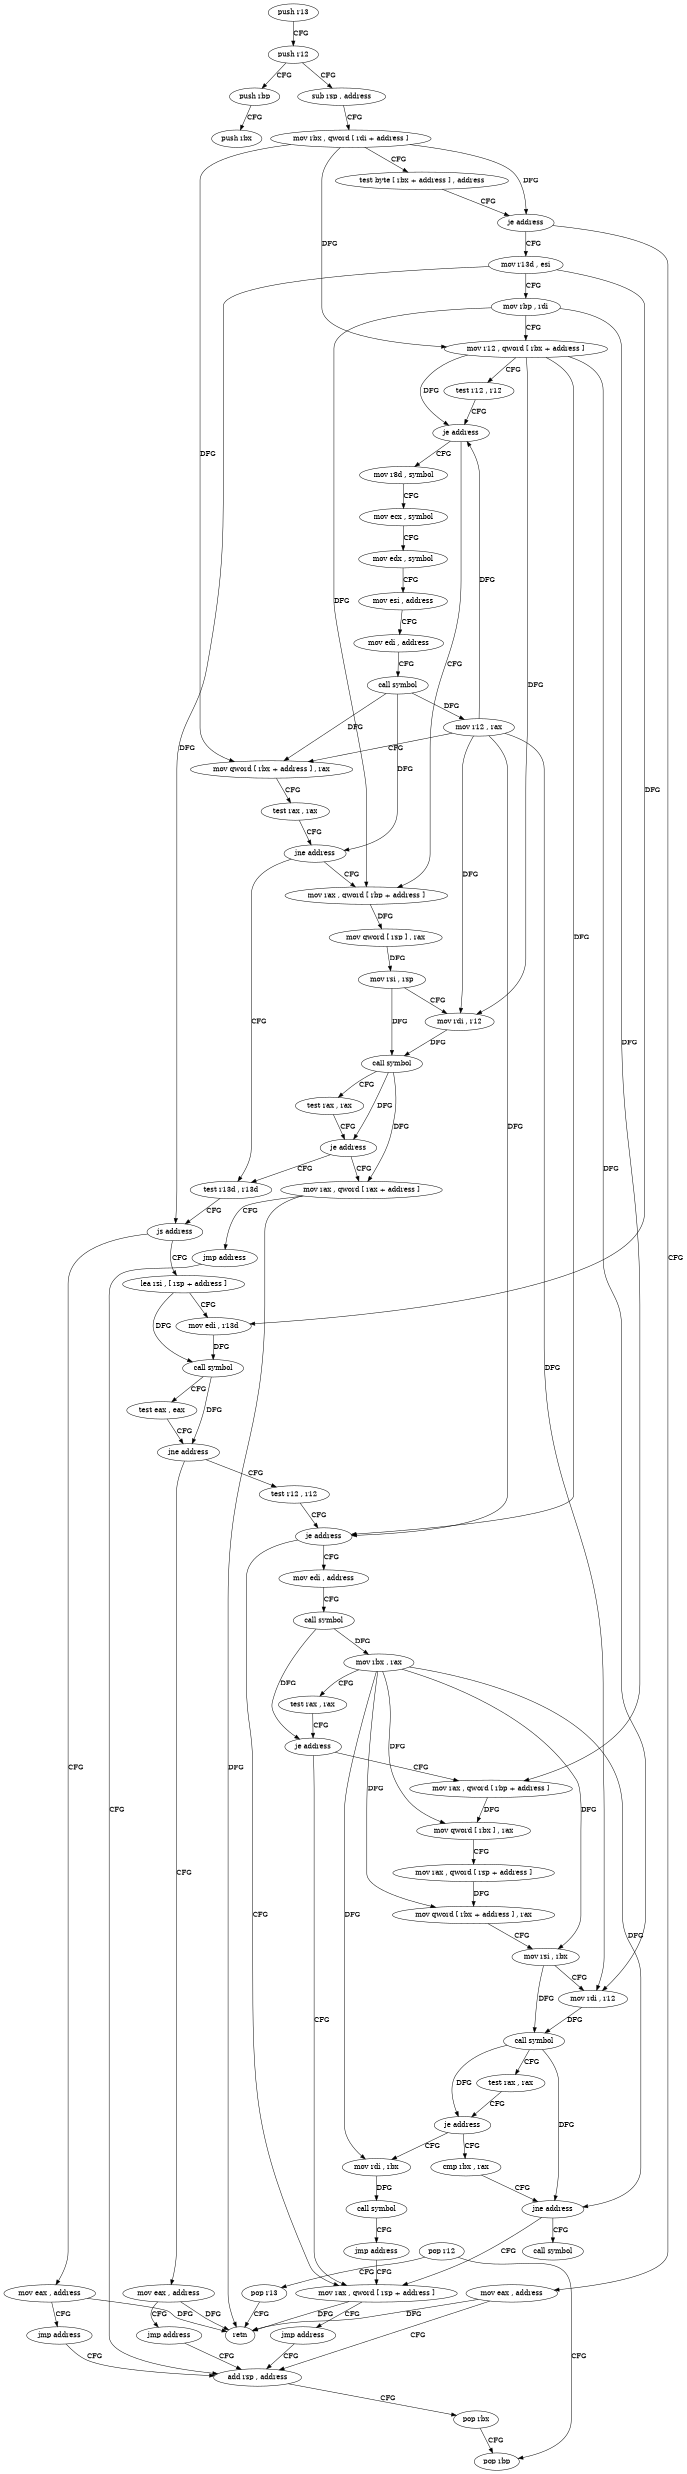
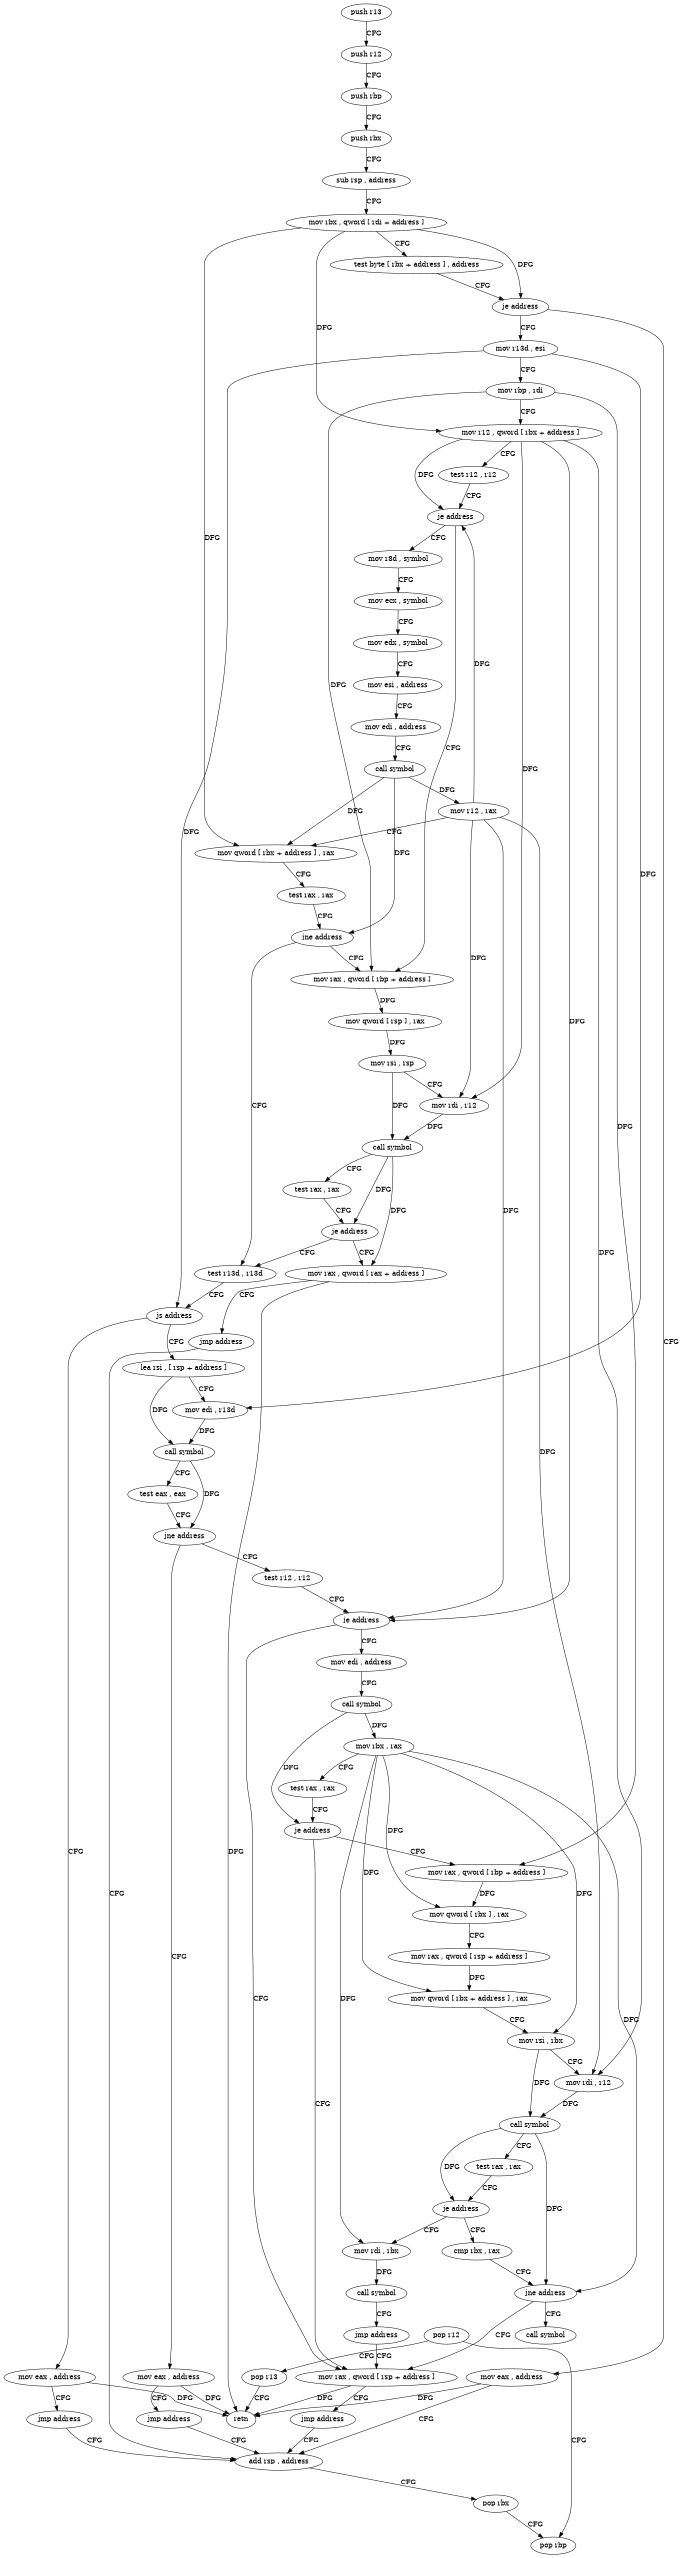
edge "push r12" -> "sub rsp , address": now "push rbx" -> "sub rsp , address"
